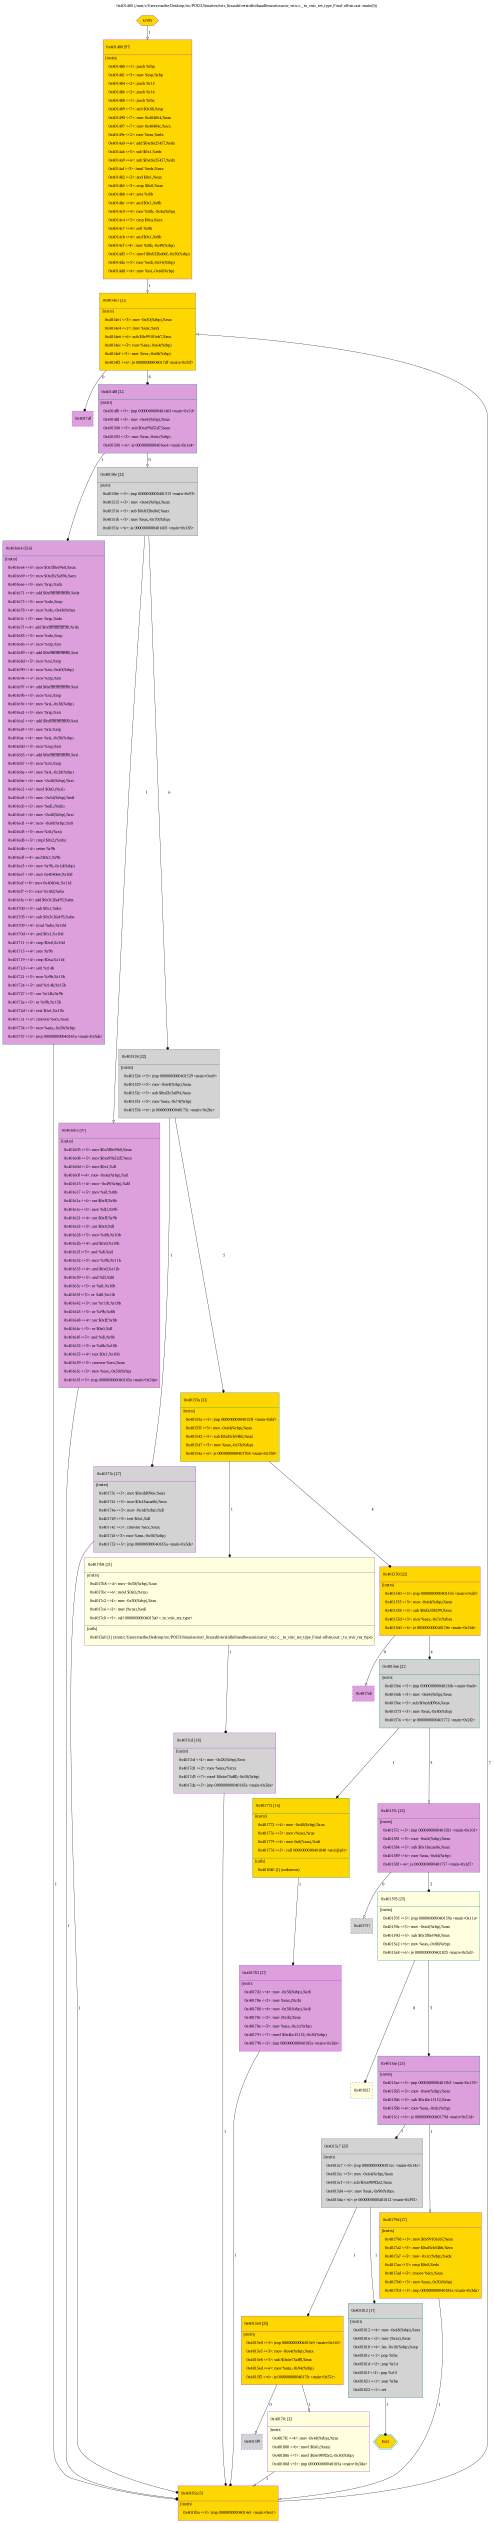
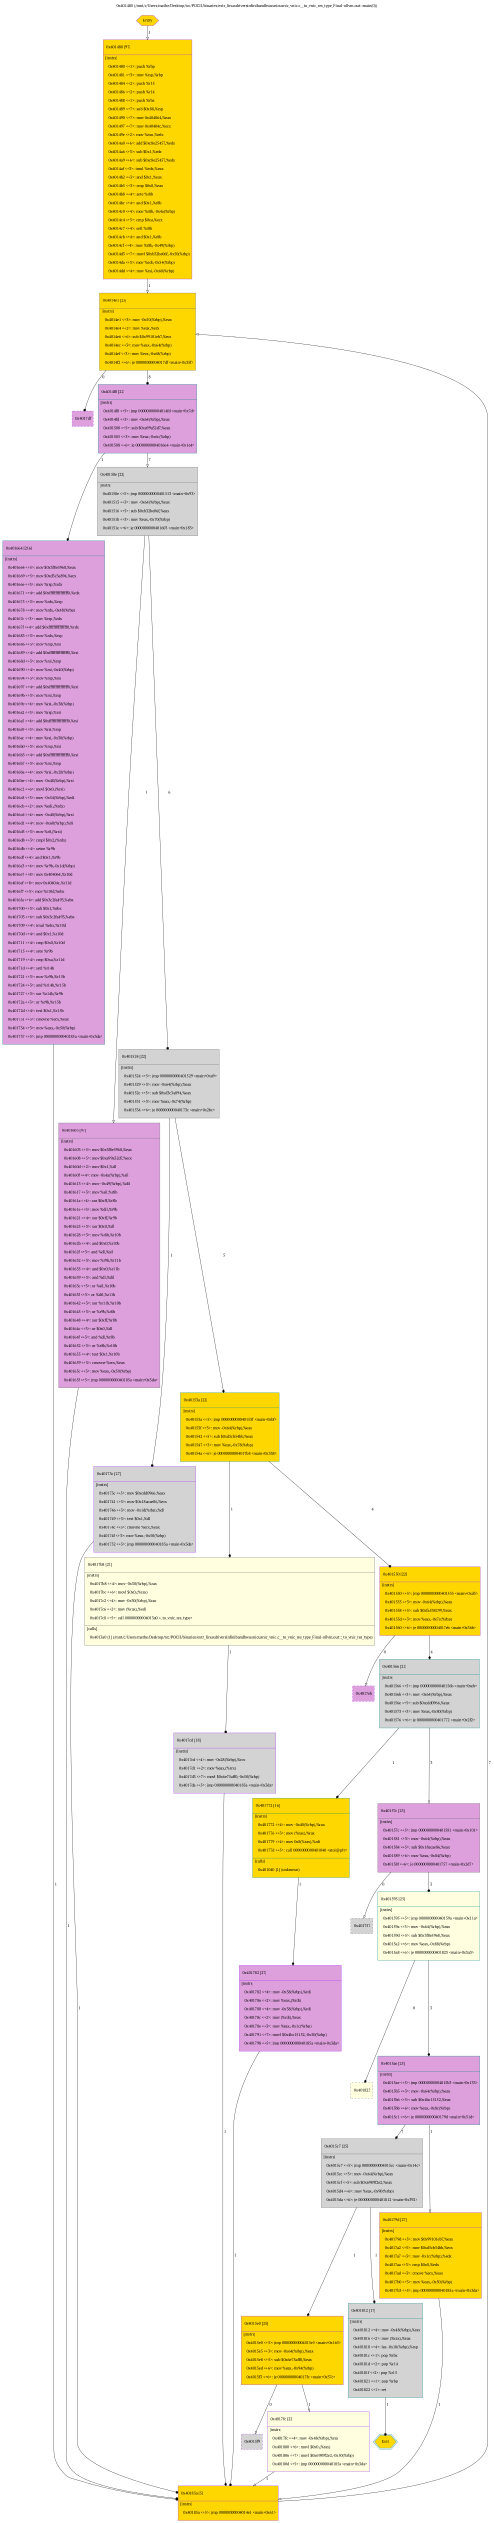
edge "0x4014f8 [22]" -> "0x40150e [22]": label " 0" -> " 7"
